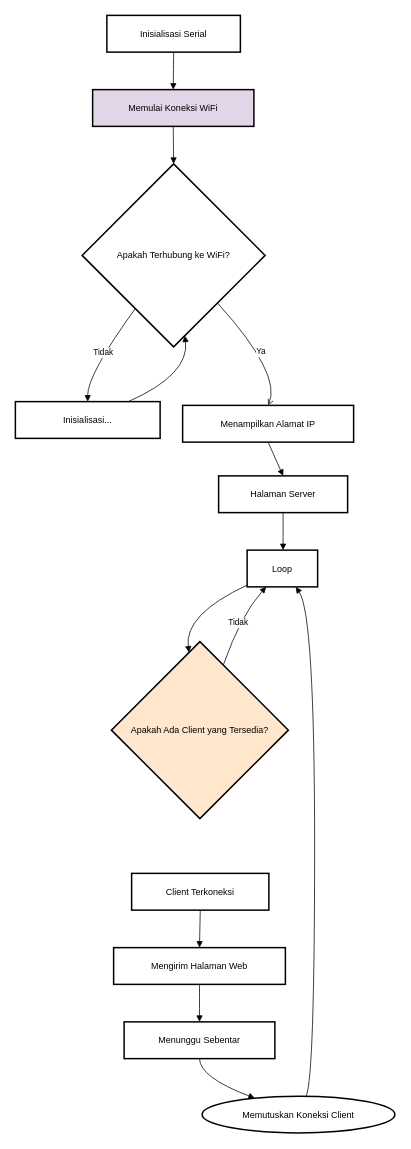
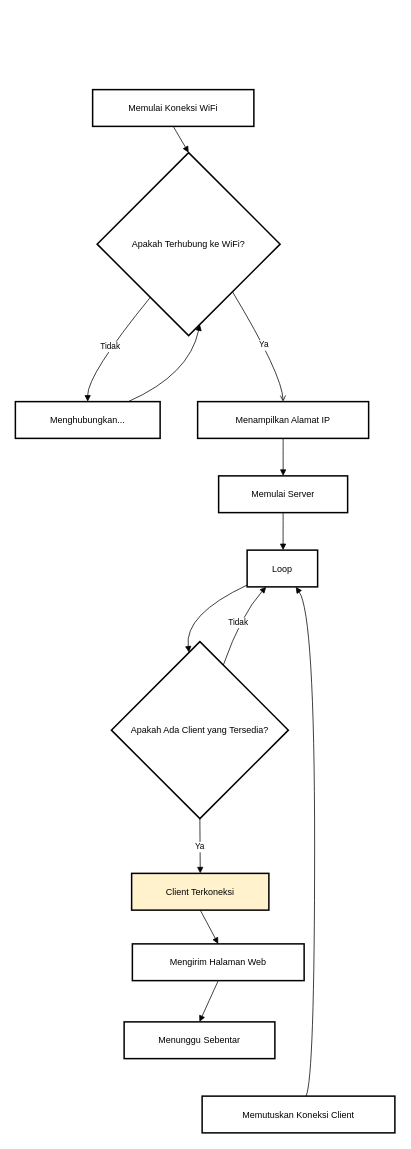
node "Inisialisasi Serial": removed
edge "Inisialisasi Serial" -> "Memulai Koneksi WiFi": removed
node "Memulai Koneksi WiFi": fillcolor #e1d5e7 -> #ffffff
node "Apakah Terhubung ke WiFi?": moved (174, 255) -> (189, 244)
node "Inisialisasi...": label "Inisialisasi..." -> "Menghubungkan..."
node "Menampilkan Alamat IP": moved (268, 424) -> (283, 420)
node "Halaman Server": label "Halaman Server" -> "Memulai Server"
node "Apakah Ada Client yang Tersedia?": fillcolor #ffe6cc -> #ffffff
edge "Apakah Ada Client yang Tersedia?" -> "Client Terkoneksi": added, label "Ya"
node "Client Terkoneksi": fillcolor #ffffff -> #fff2cc
node "Mengirim Halaman Web": moved (200, 966) -> (218, 962)
edge "Menunggu Sebentar" -> "Memutuskan Koneksi Client": removed
node "Memutuskan Koneksi Client": shape ellipse -> rectangle
